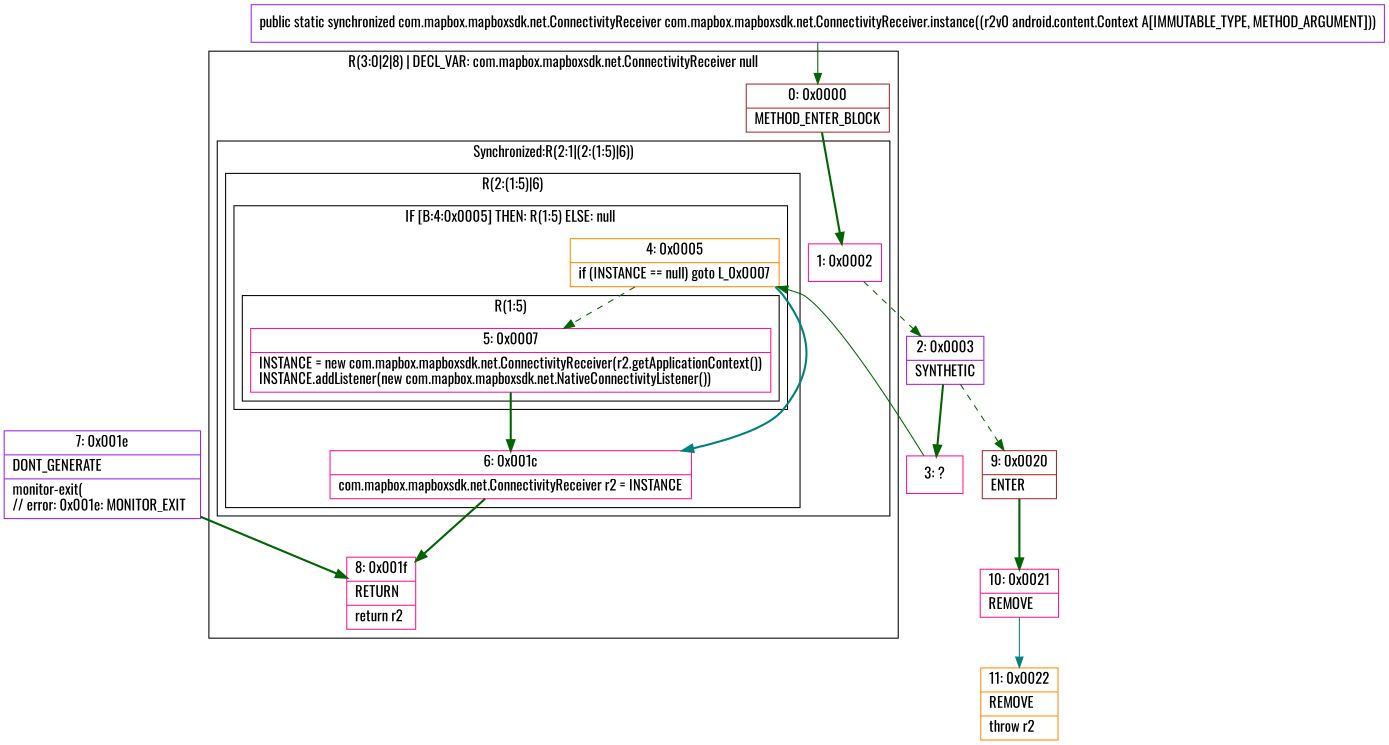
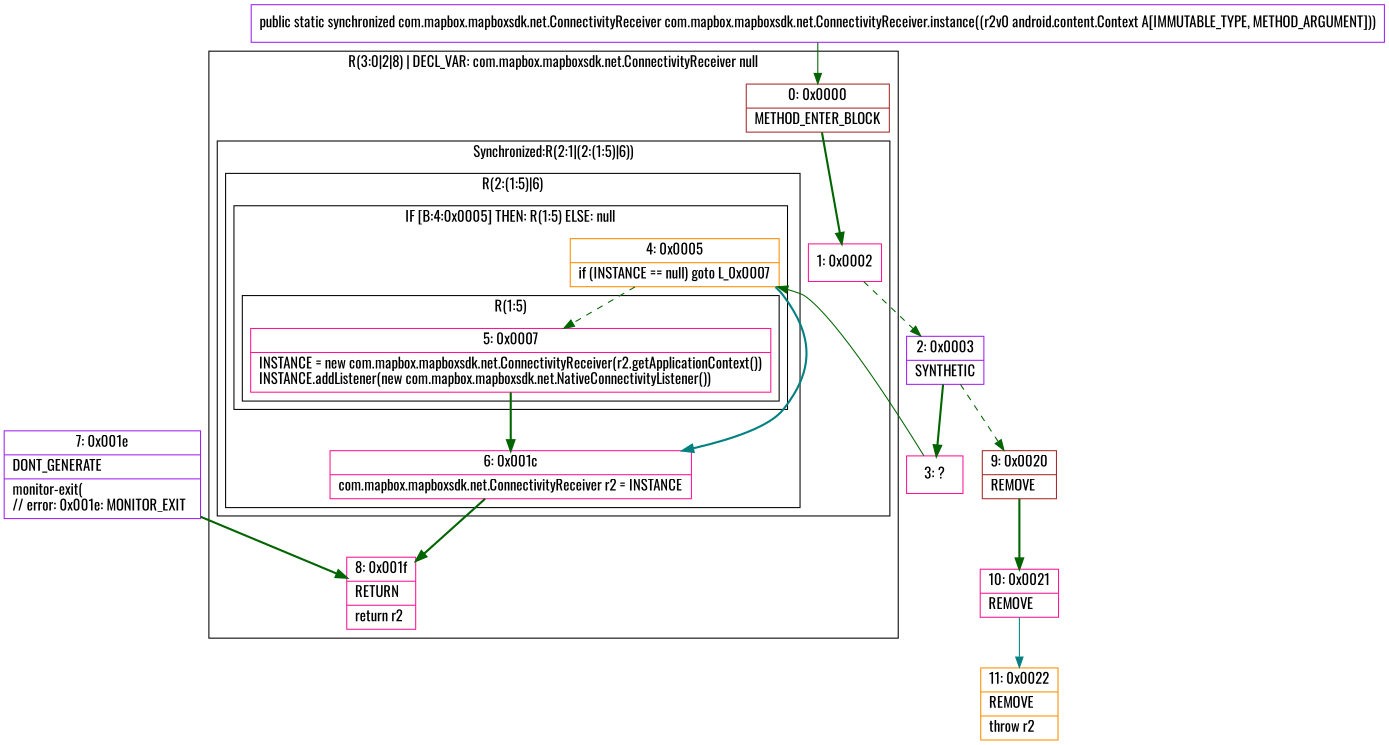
node "9: 0x0020": text "ENTER" -> "REMOVE"
